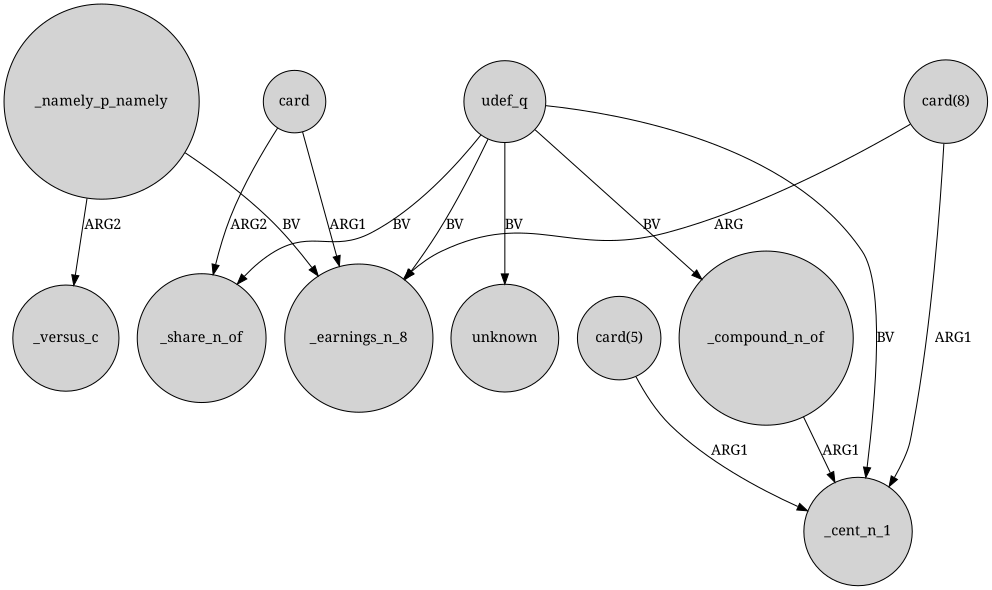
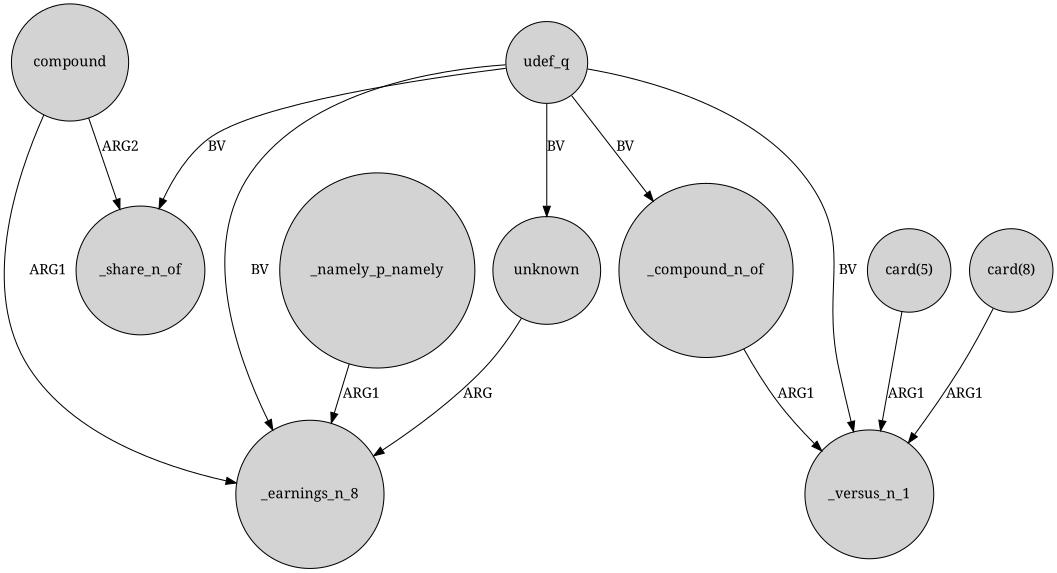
node "card": label "card" -> "compound"
edge "_namely_p_namely" -> "_earnings_n_8": label "BV" -> "ARG1"
edge "card(8)" -> "_earnings_n_8": now "unknown" -> "_earnings_n_8"
node "_versus_c": removed
node "_cent_n_1": label "_cent_n_1" -> "_versus_n_1"
